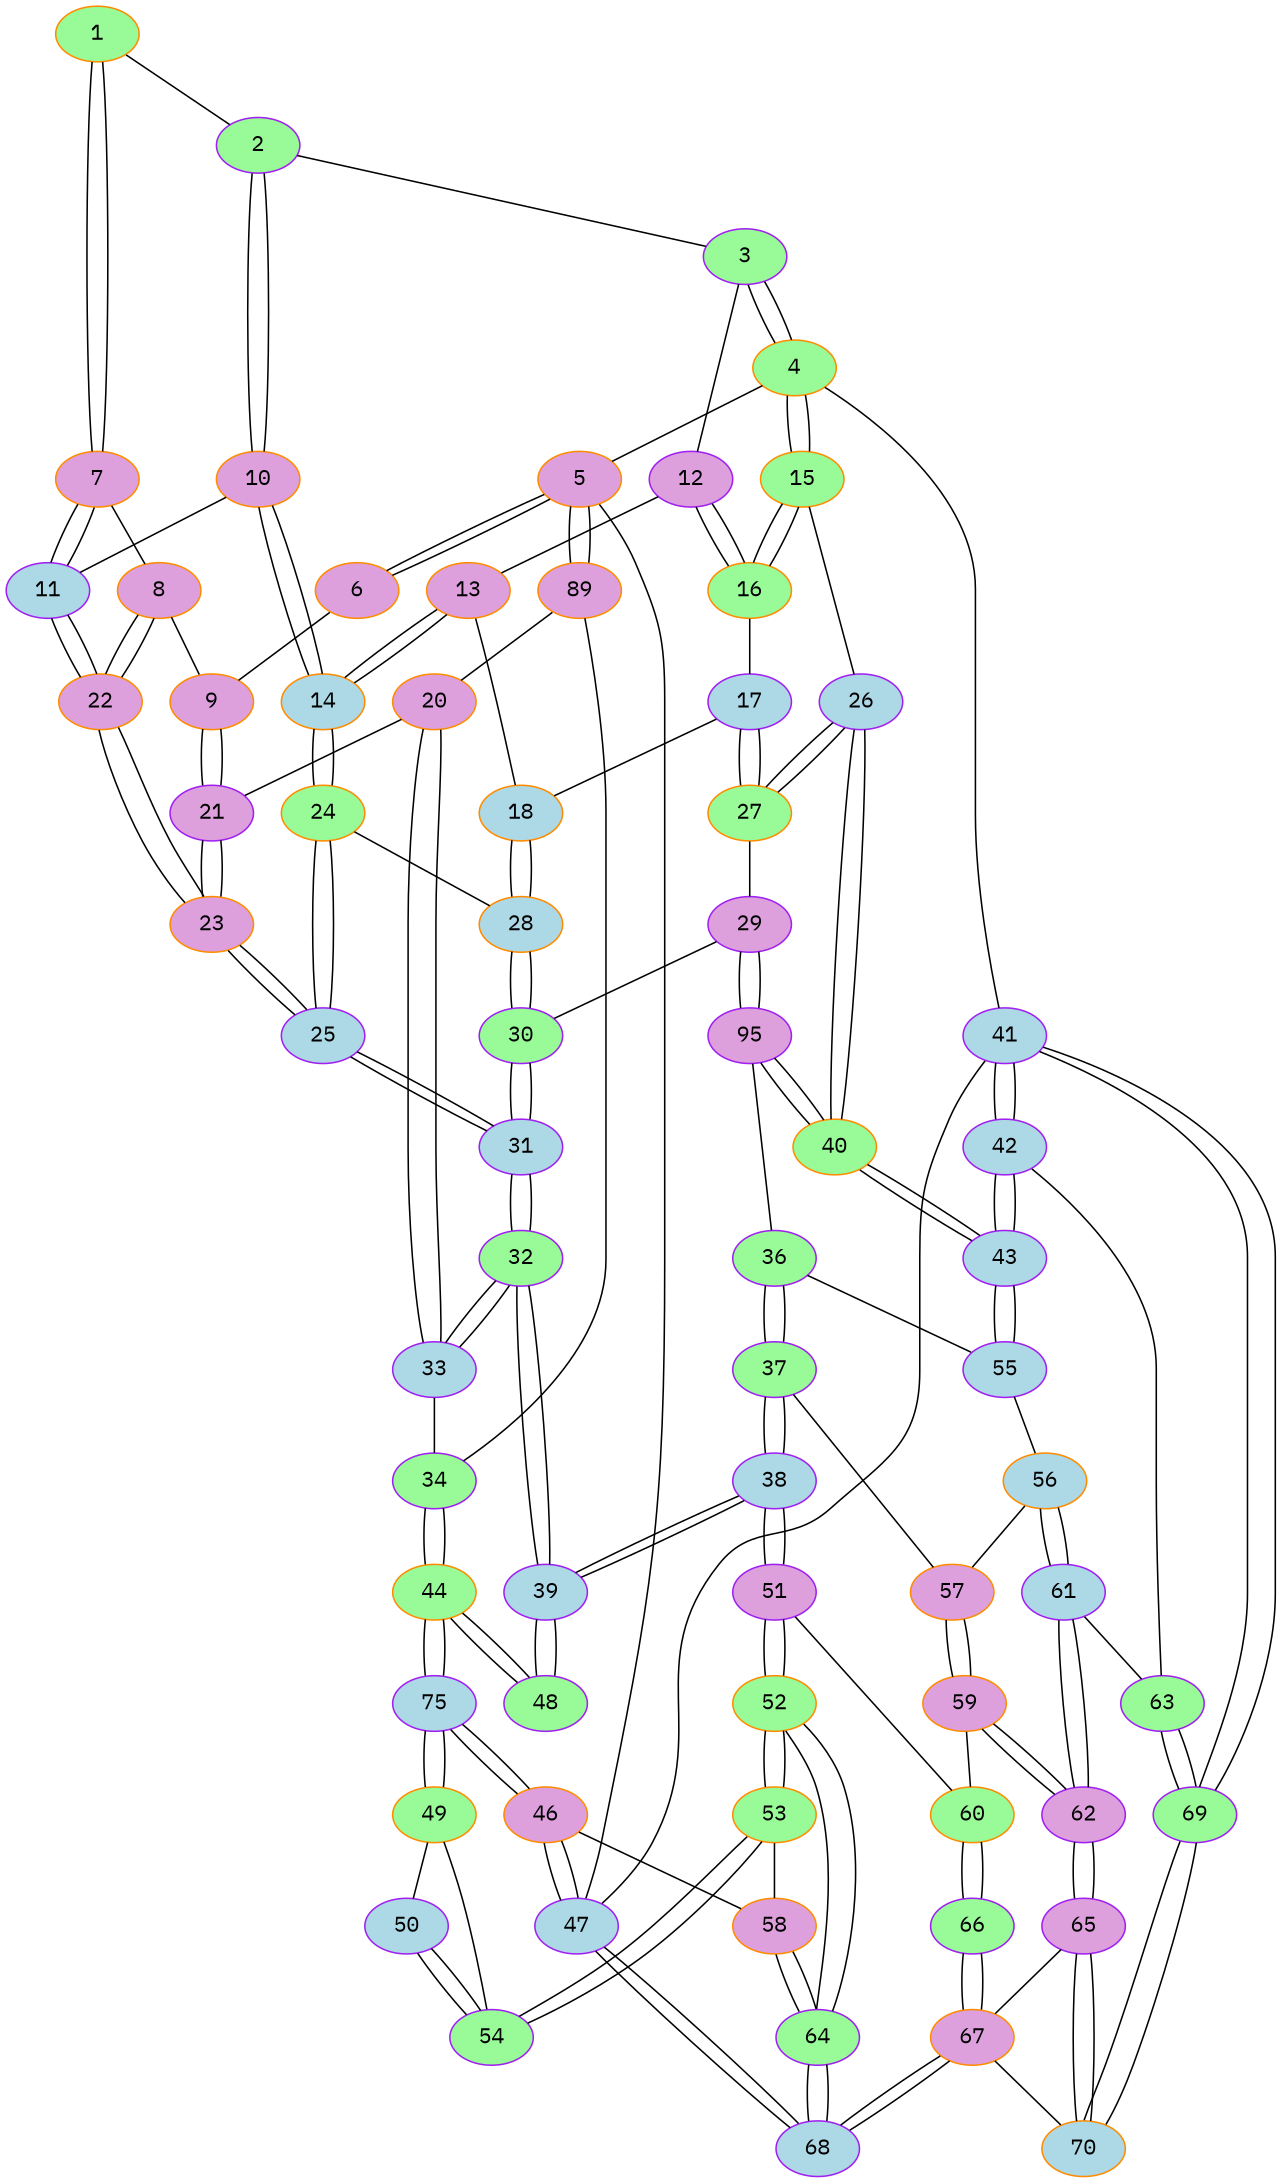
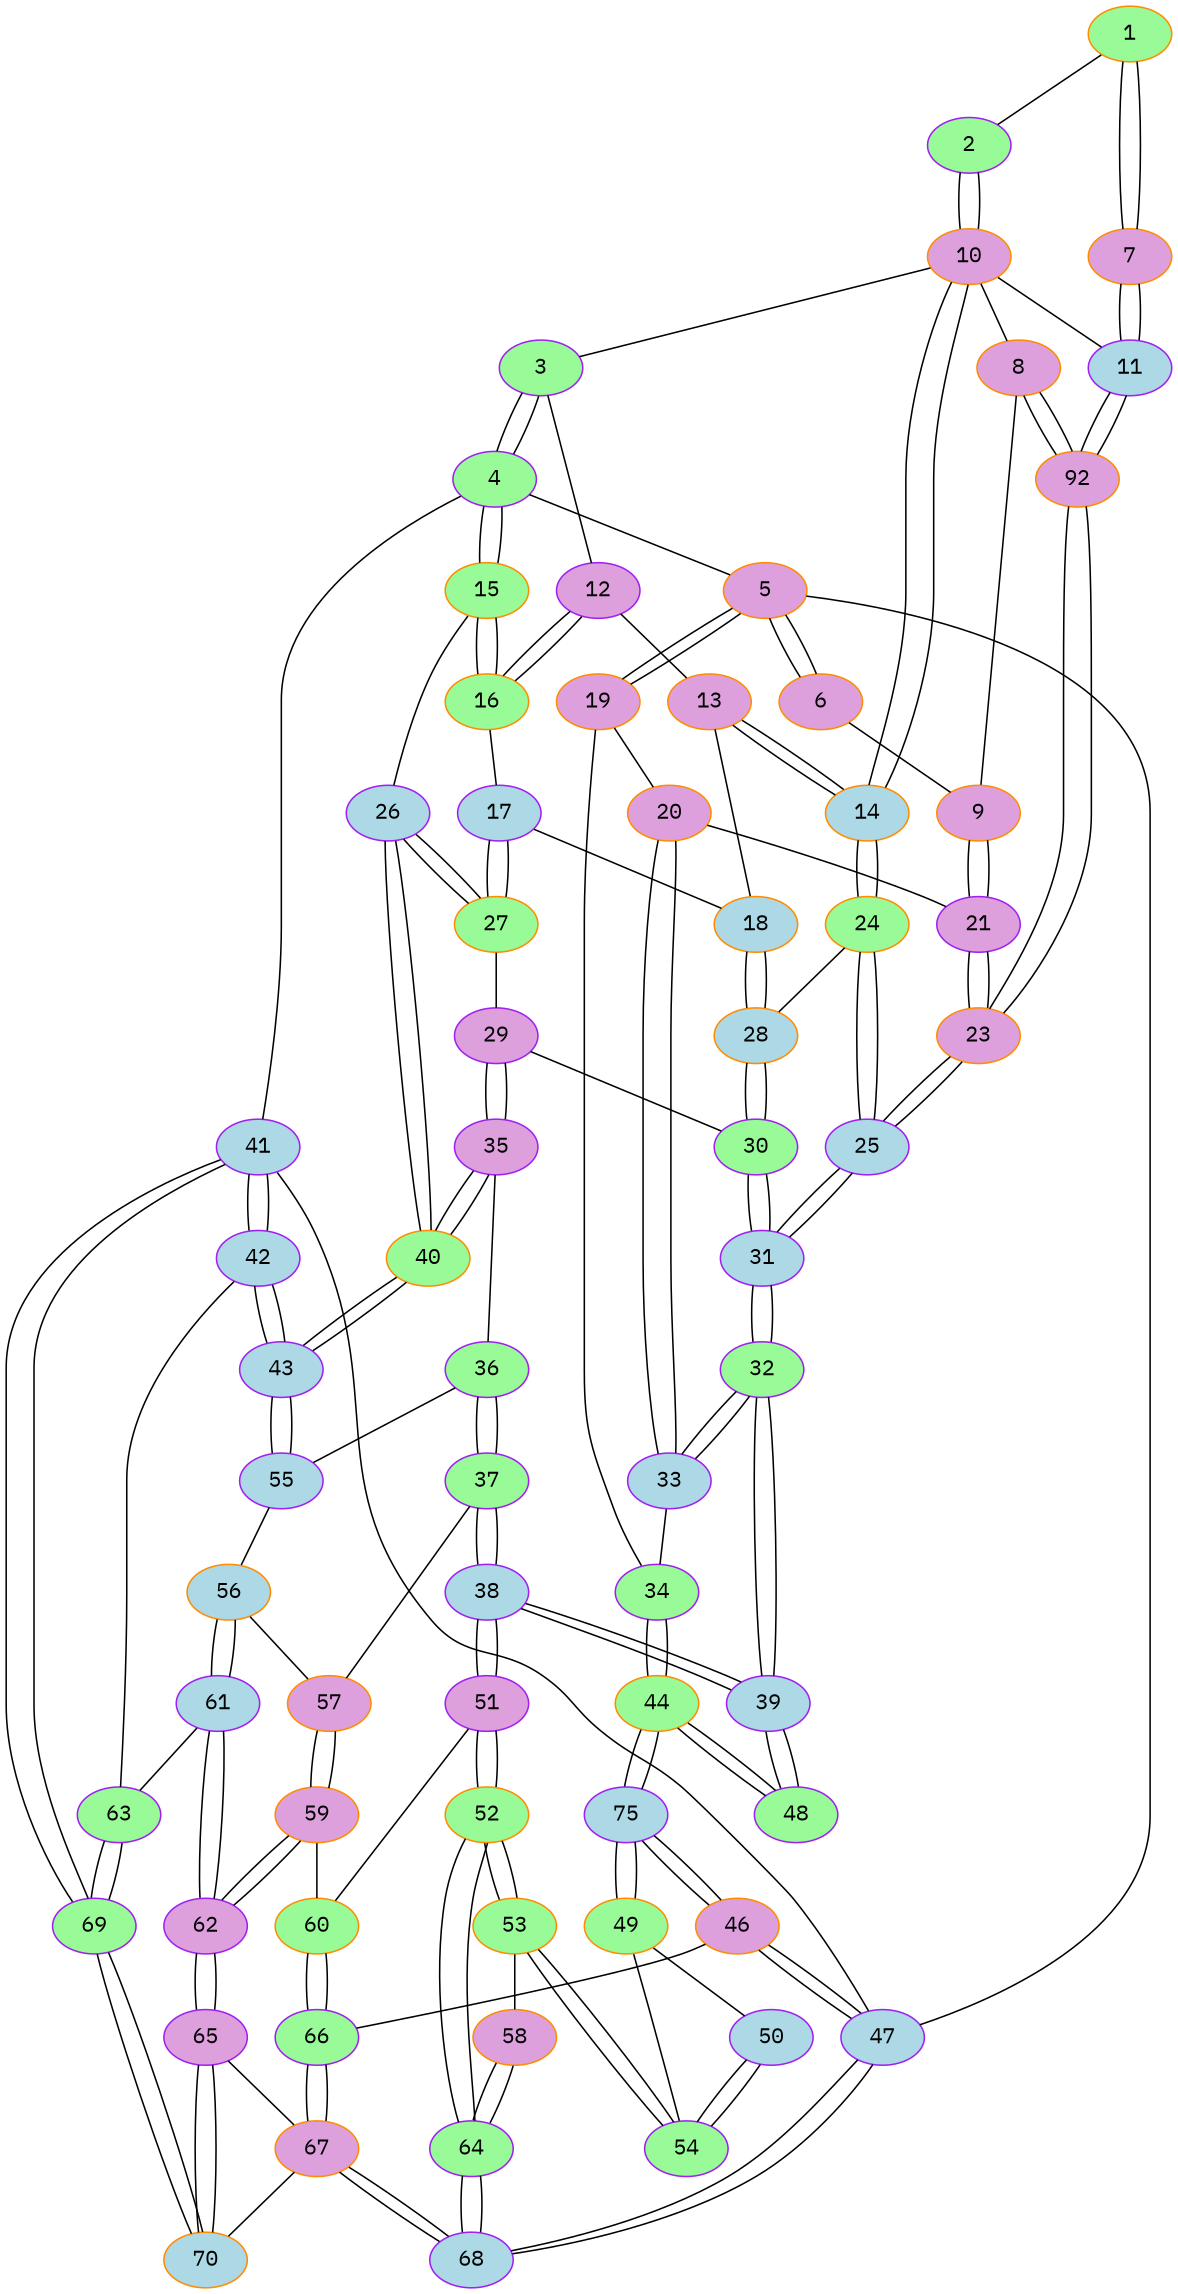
edge "2" -- "3": now "10" -- "3"
node "4": color darkorange -> purple
edge "7" -- "8": now "10" -- "8"
node "89": label "89" -> "19"
node "22": label "22" -> "92"
node "95": label "95" -> "35"
edge "46" -- "58": now "46" -- "66"
